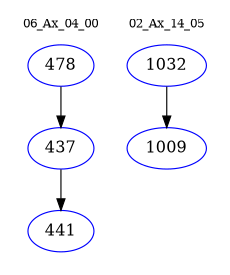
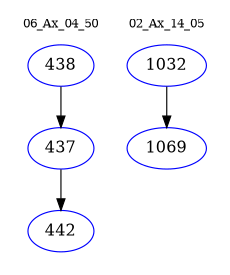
cluster "06_Ax_04_00": label "06_Ax_04_00" -> "06_Ax_04_50"
node "478": label "478" -> "438"
node "1009": label "1009" -> "1069"
node "441": label "441" -> "442"
